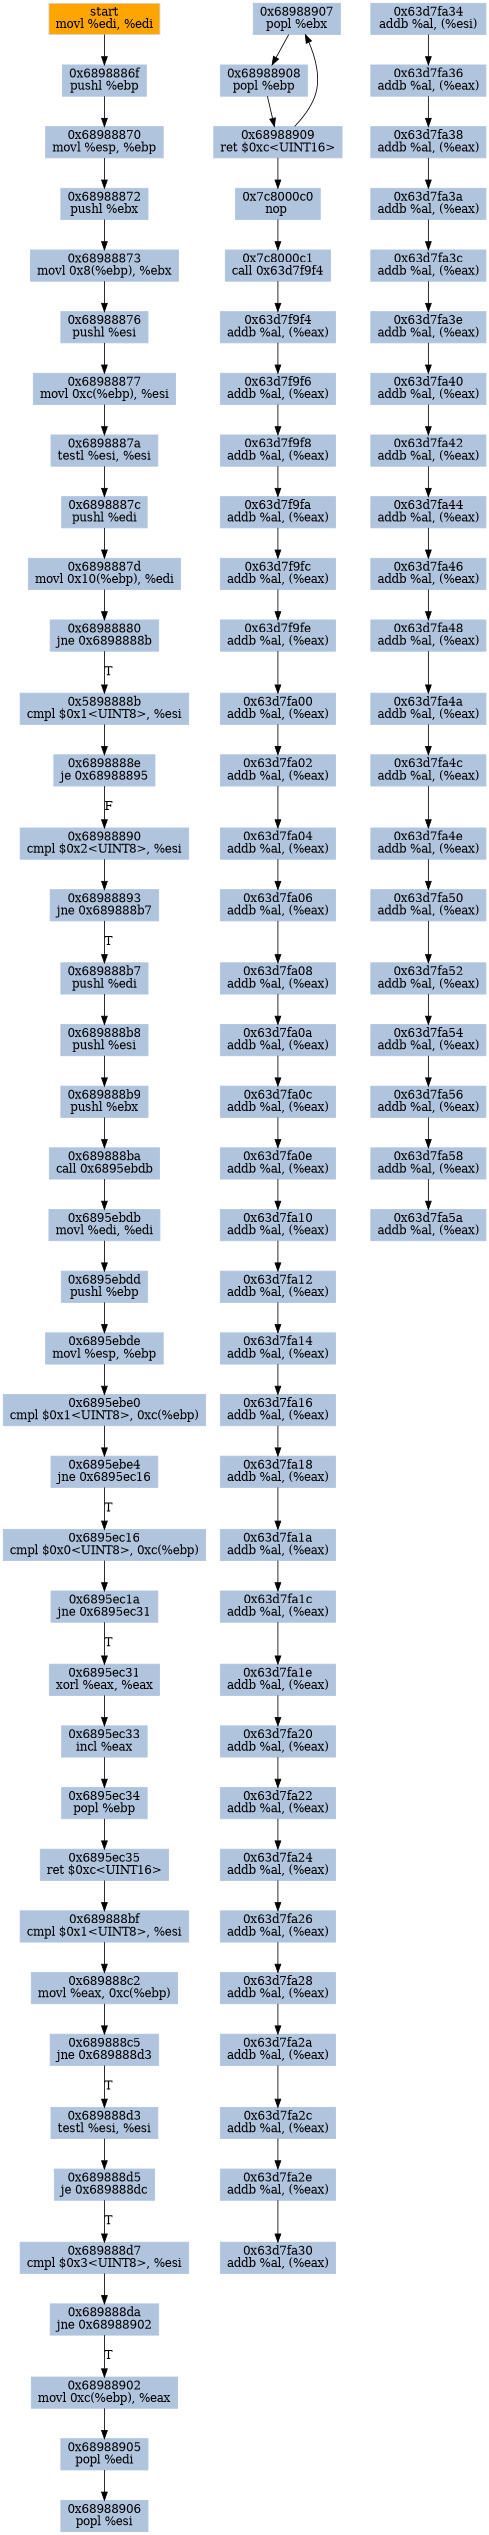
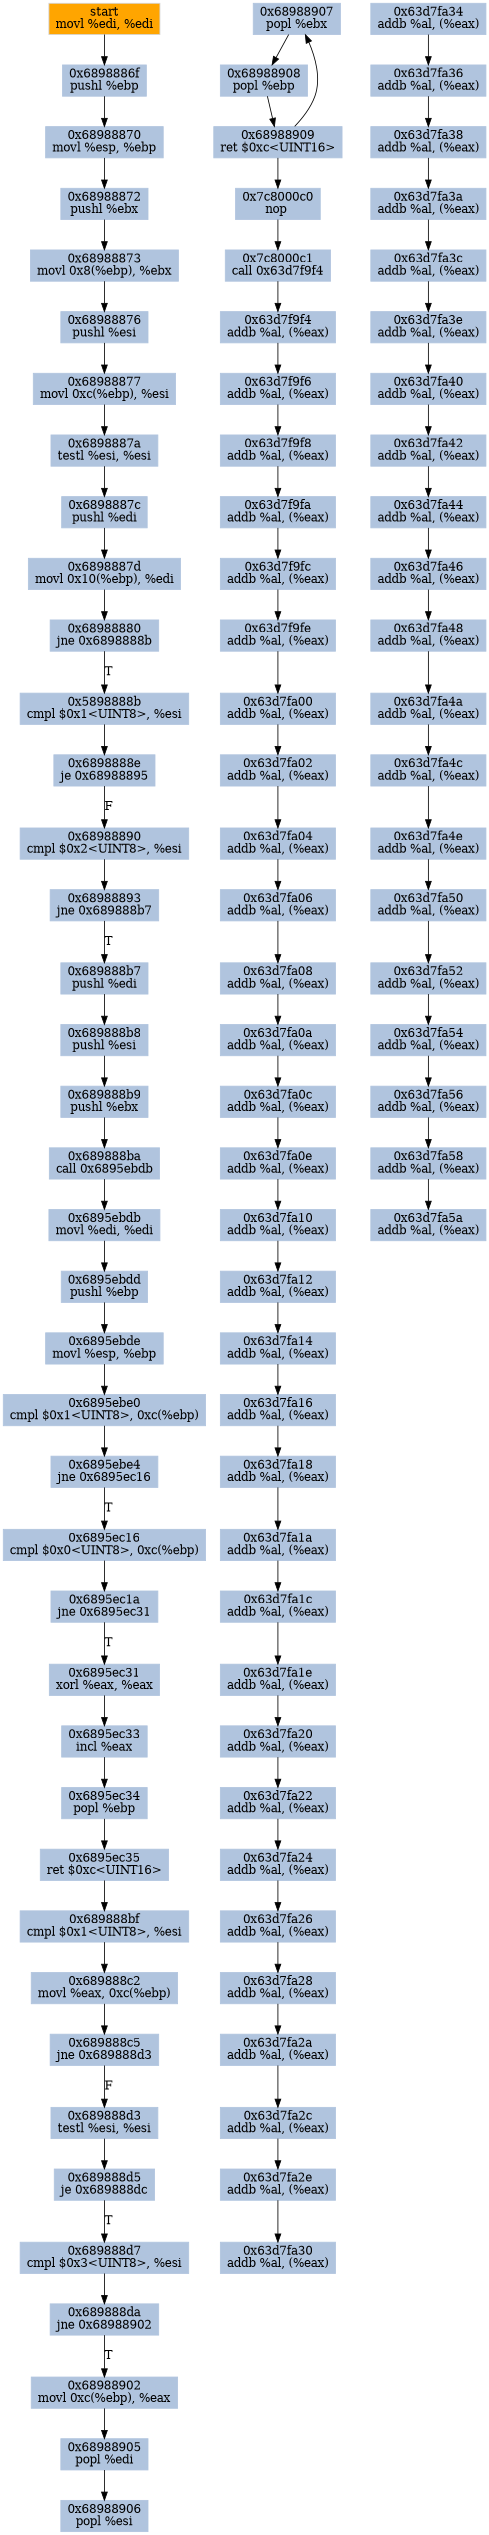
node "0x63d7fa34 addb %al, (%esi)": label "0x63d7fa34 addb %al, (%esi)" -> "0x63d7fa34 addb %al, (%eax)"
edge "0x689888c5 jne 0x689888d3" -> "0x689888d3 testl %esi, %esi": label "T" -> "F"
